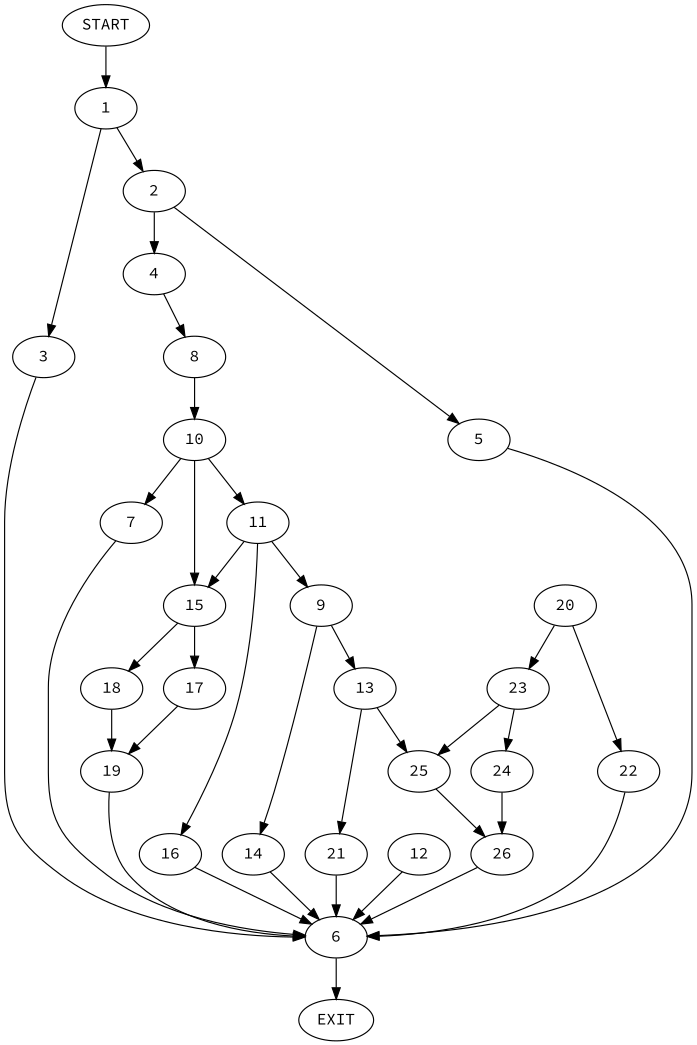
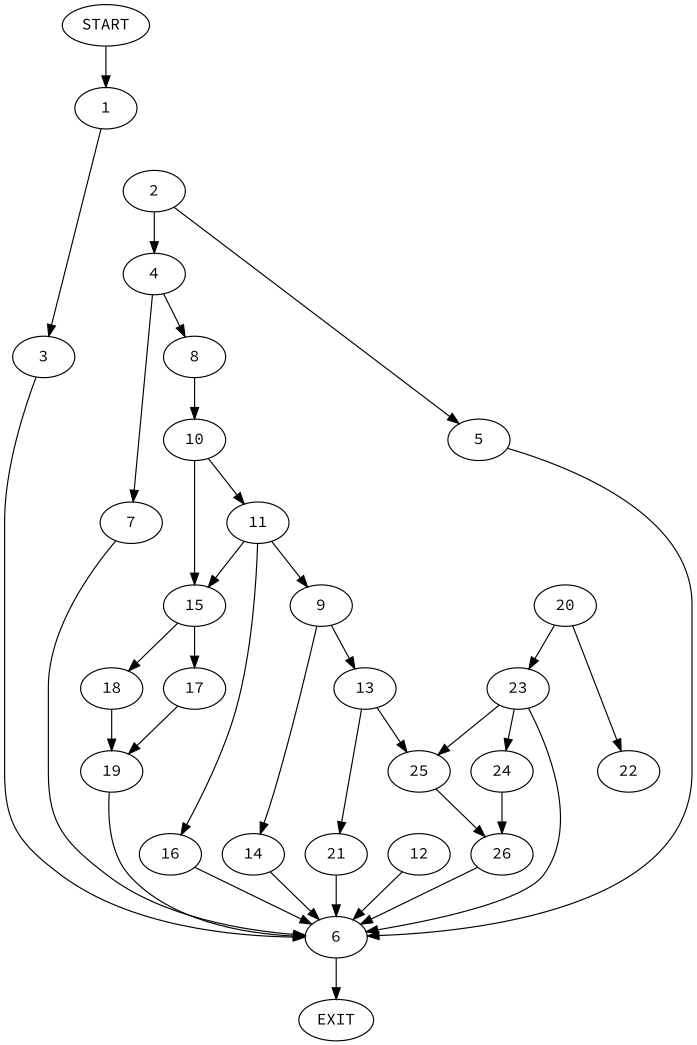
edge "1" -> "2": removed
edge "10" -> "7": now "4" -> "7"
edge "22" -> "6": now "23" -> "6"
